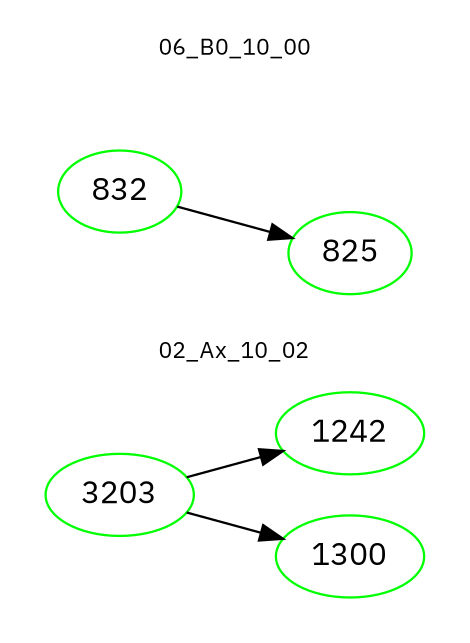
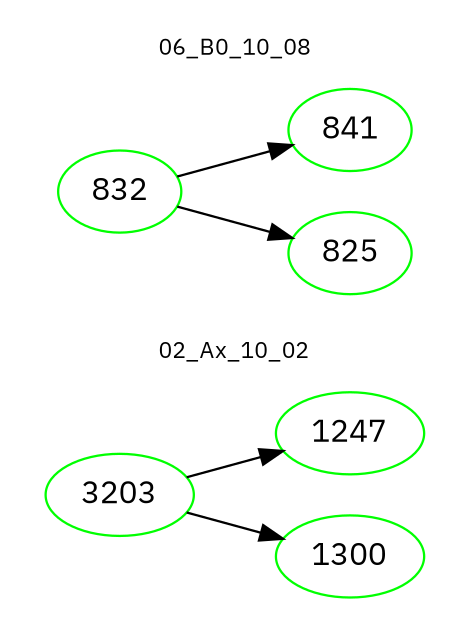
cluster "06_B0_10_00": label "06_B0_10_00" -> "06_B0_10_08"
node "841": added
node "1242": label "1242" -> "1247"
